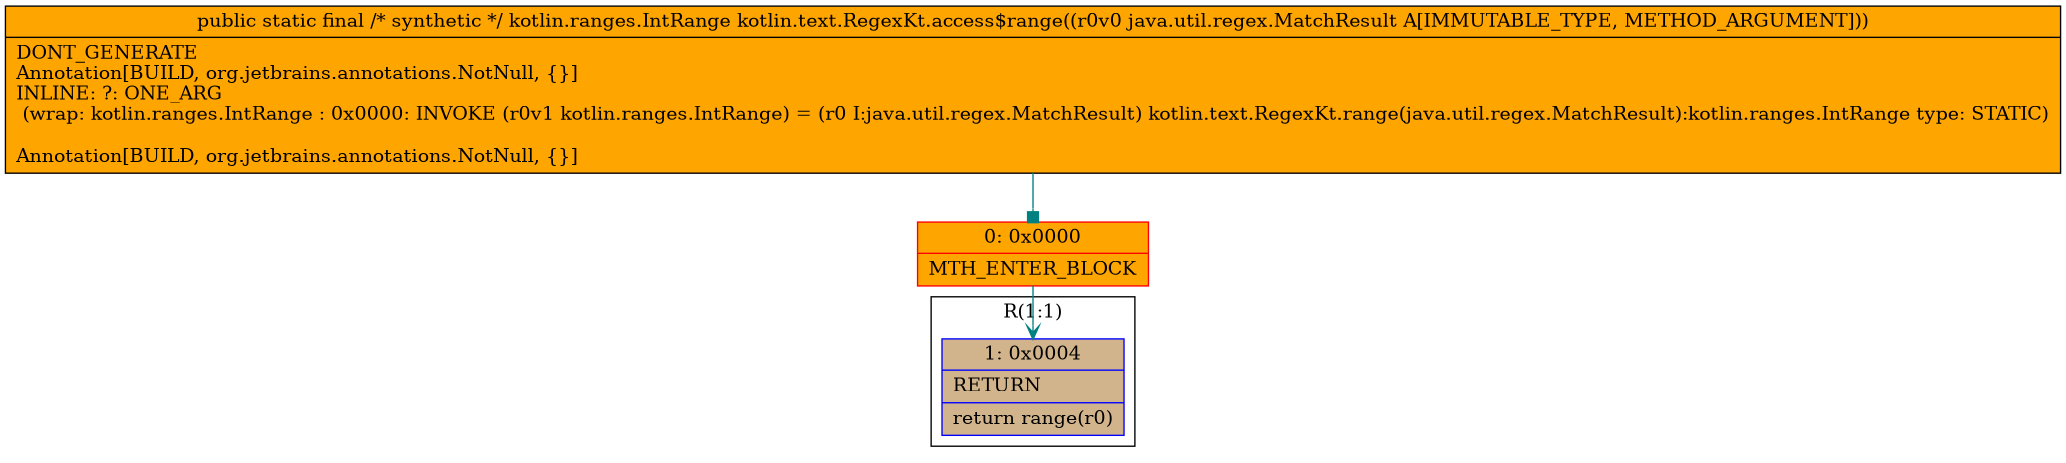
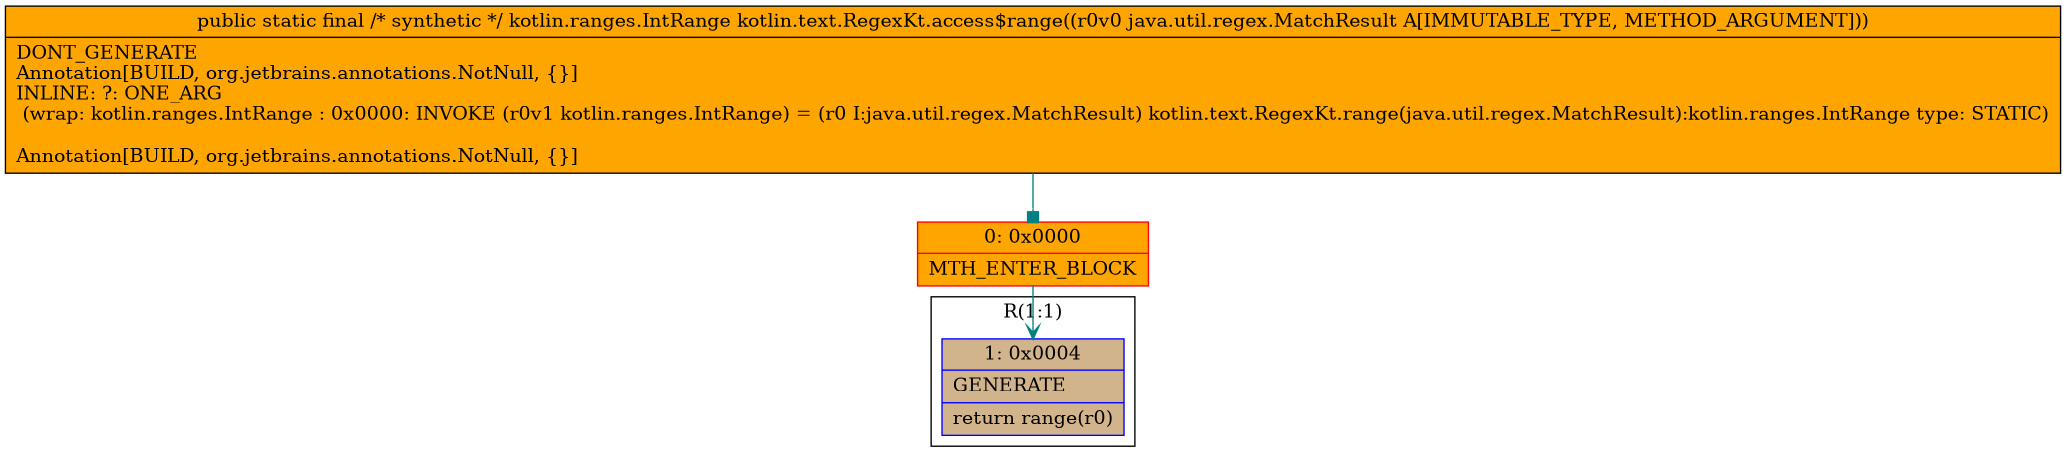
node "1: 0x0004": text "RETURN" -> "GENERATE"
